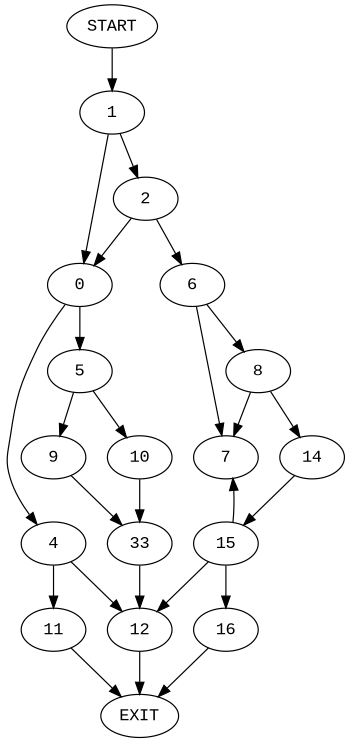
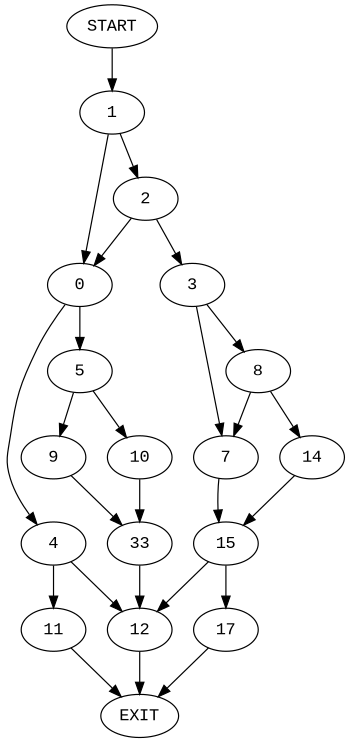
node "6": label "6" -> "3"
edge "15" -> "7": reversed
node "16": label "16" -> "17"
